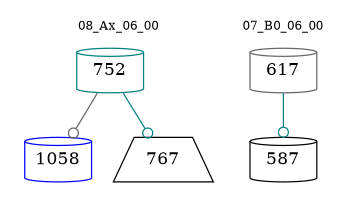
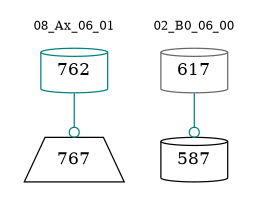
cluster "08_Ax_06_00": label "08_Ax_06_00" -> "08_Ax_06_01"
cluster "07_B0_06_00": label "07_B0_06_00" -> "02_B0_06_00"
node "752": label "752" -> "762"
node "1058": removed
